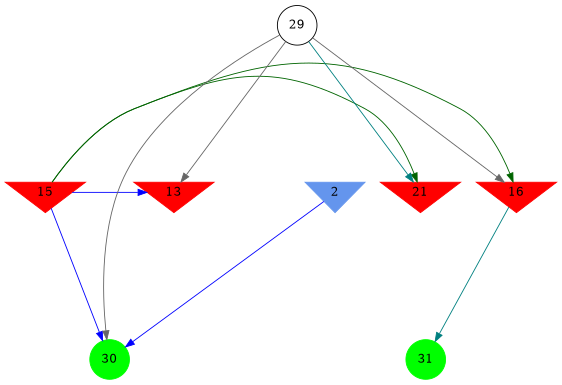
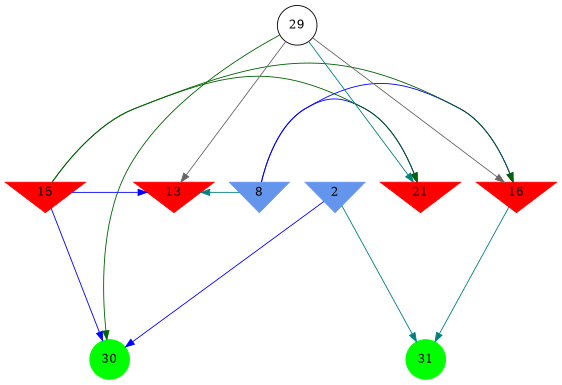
edge "29" -> "30": color gray40 -> darkgreen
node "8": added
edge "2" -> "31": added
